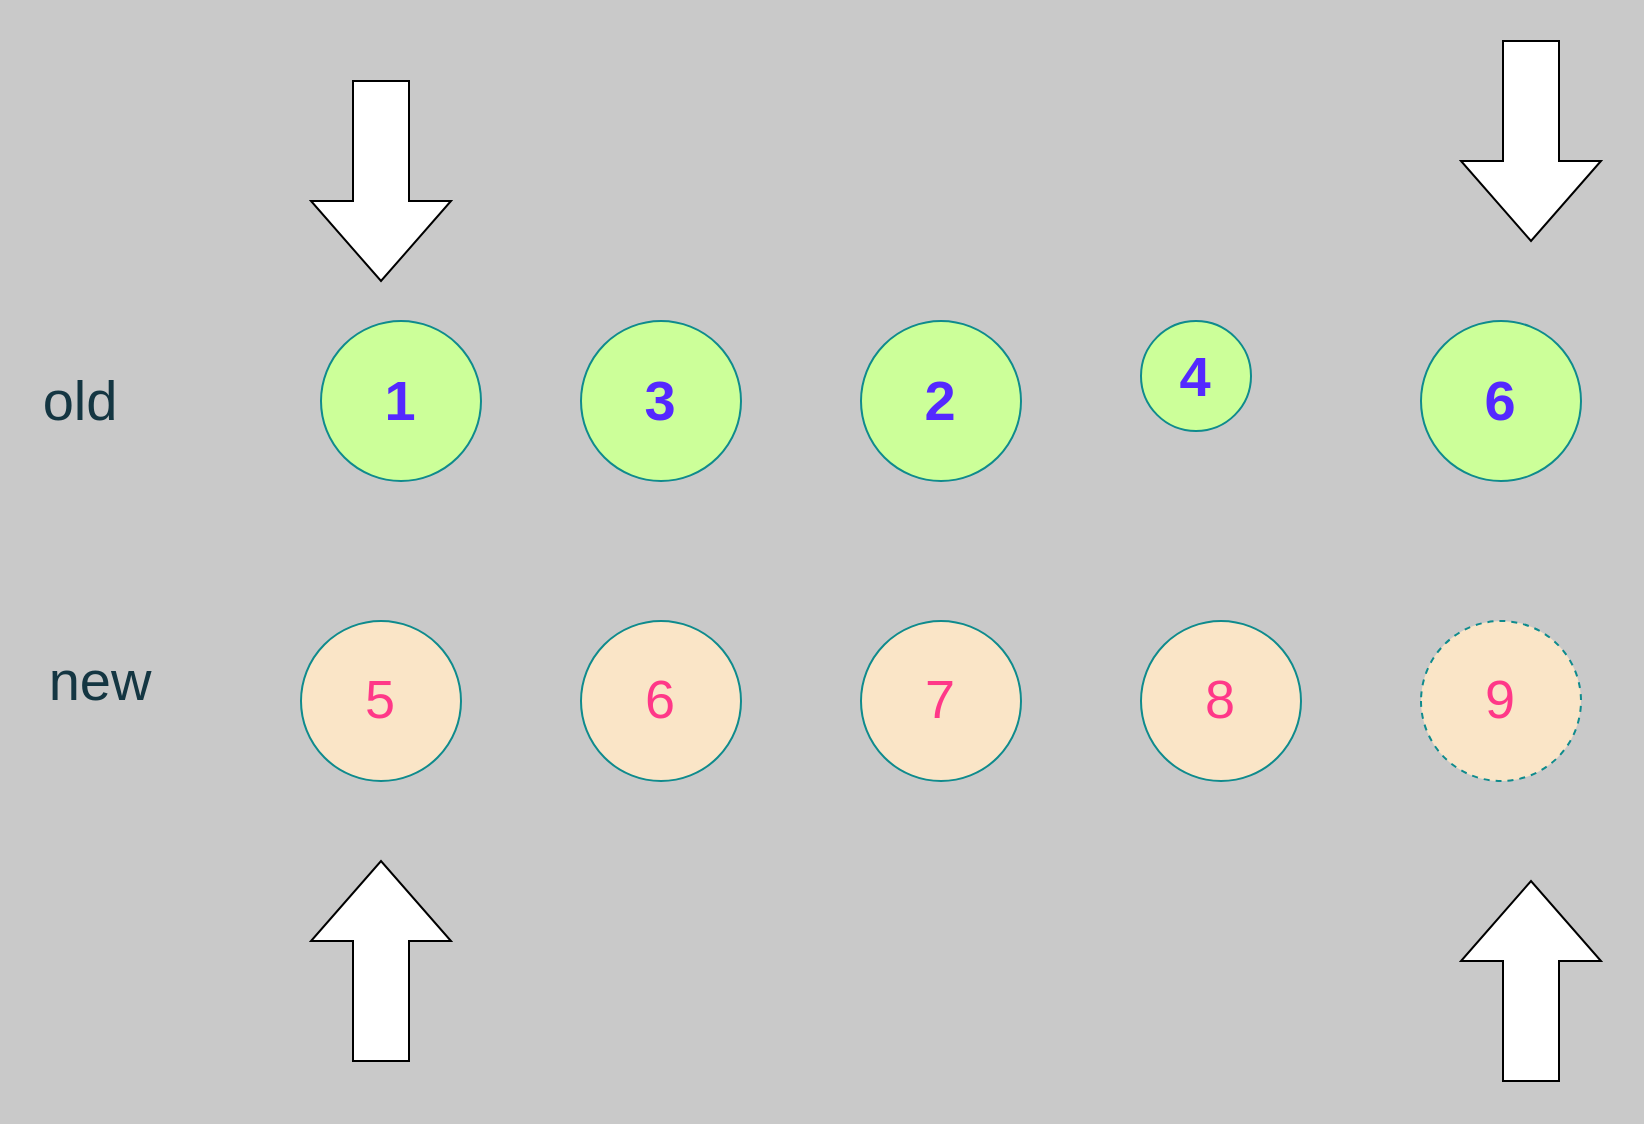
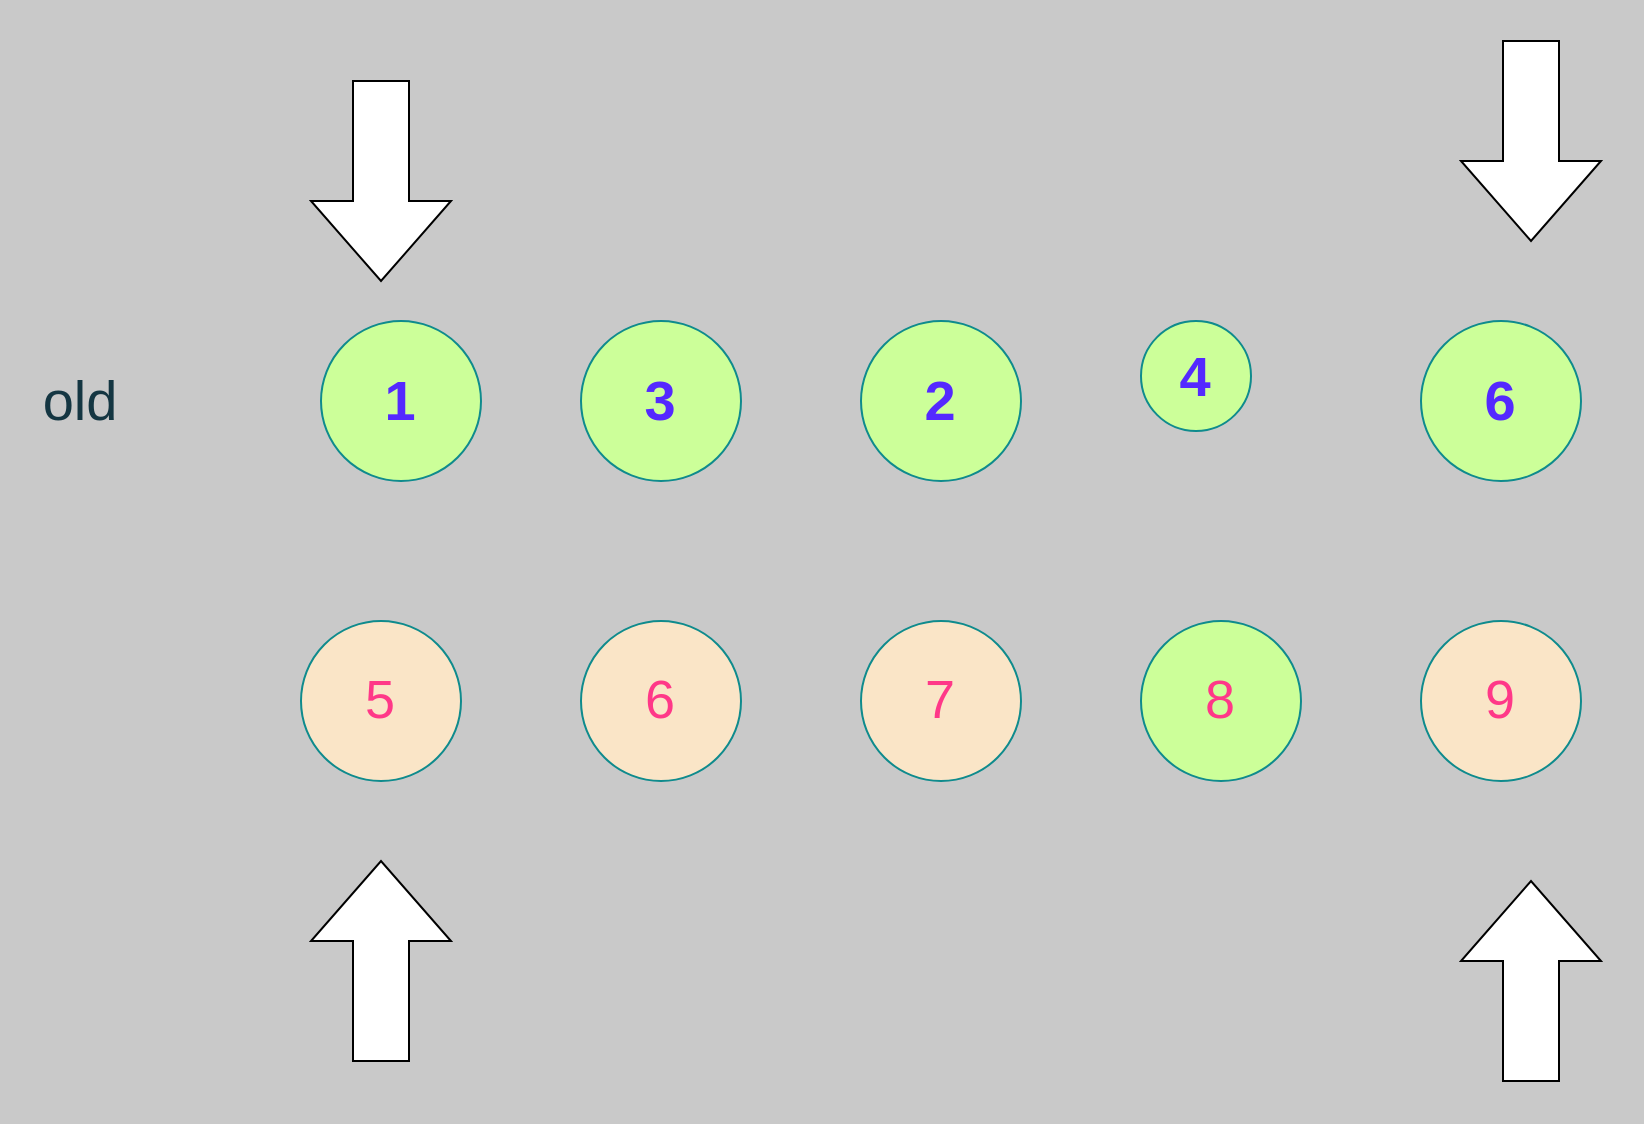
node "new": removed
node "8": fillcolor #fae5c7 -> #ccff99
node "9": style dashed -> solid
